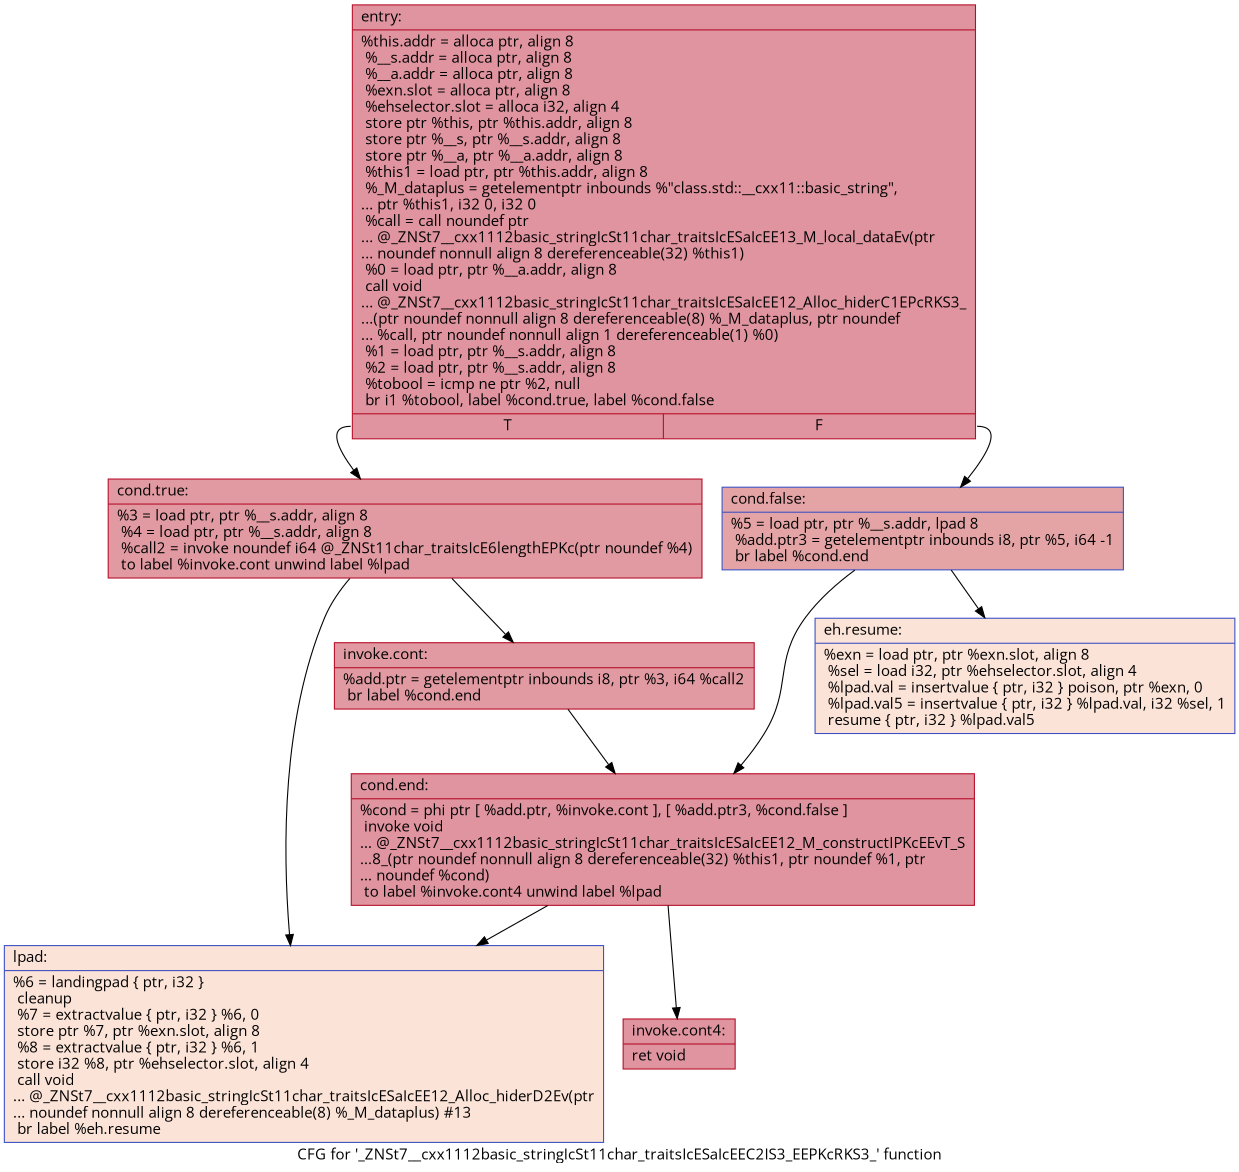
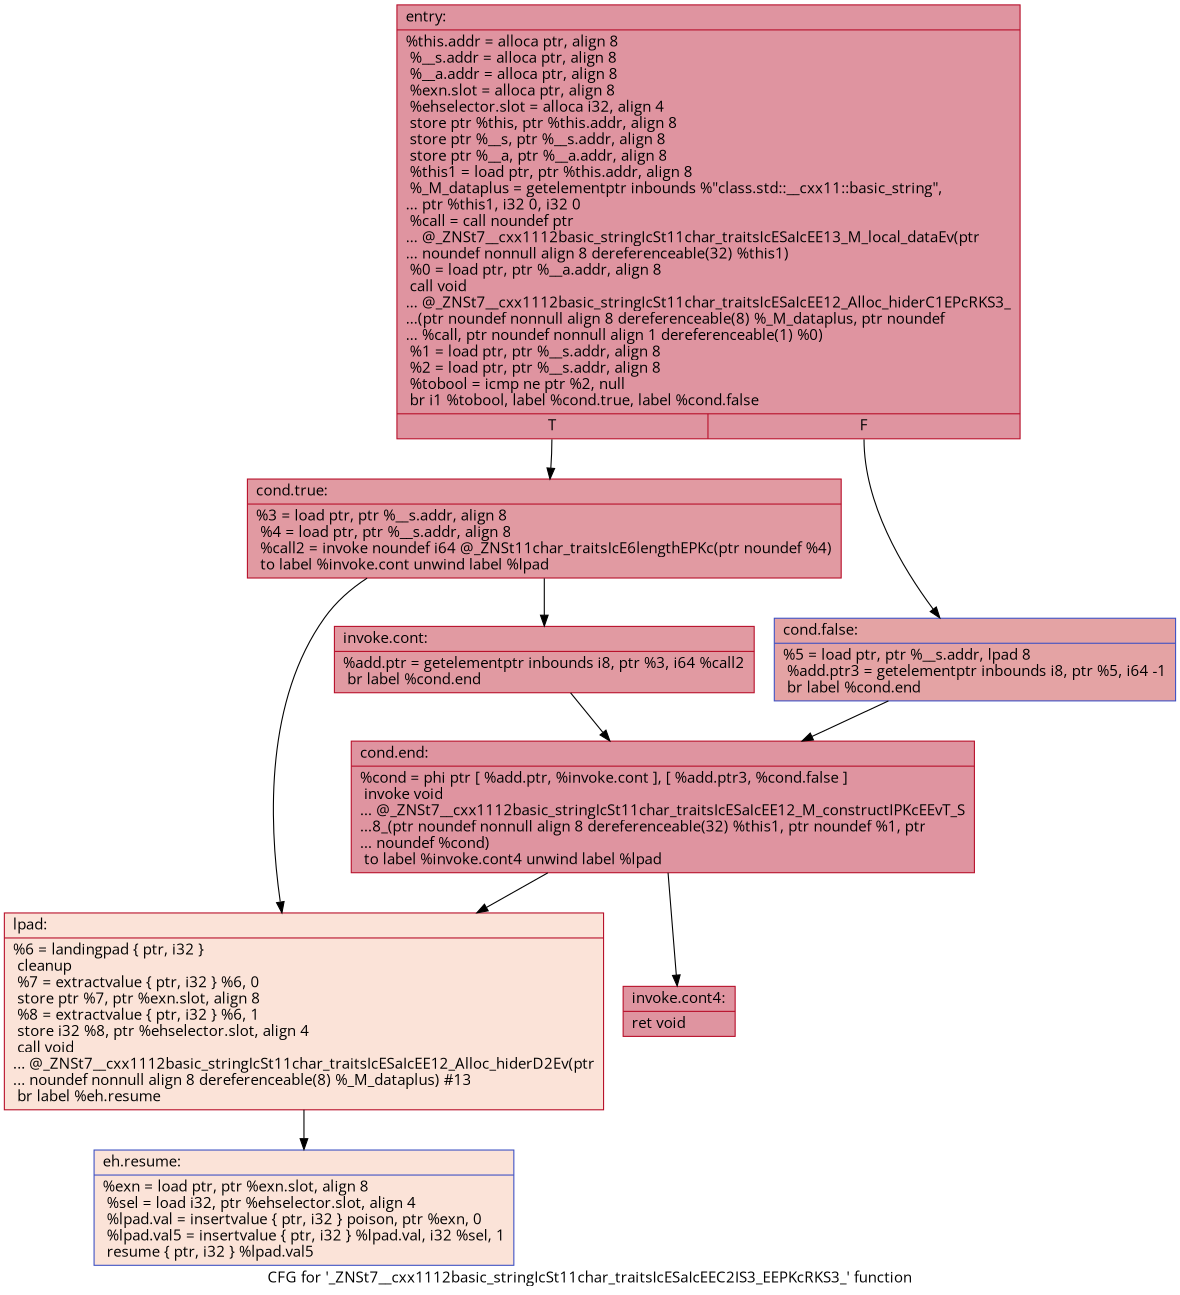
edge "cond.false:" -> "eh.resume:": now "lpad:" -> "eh.resume:"
node "lpad:": color #3d50c3ff -> #b70d28ff
